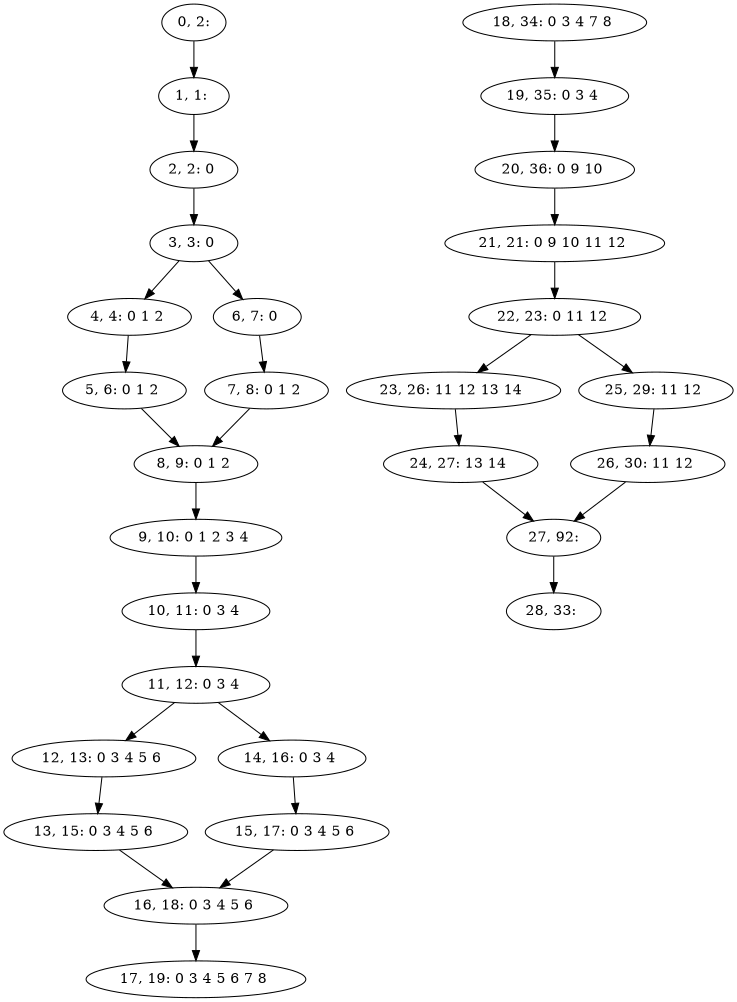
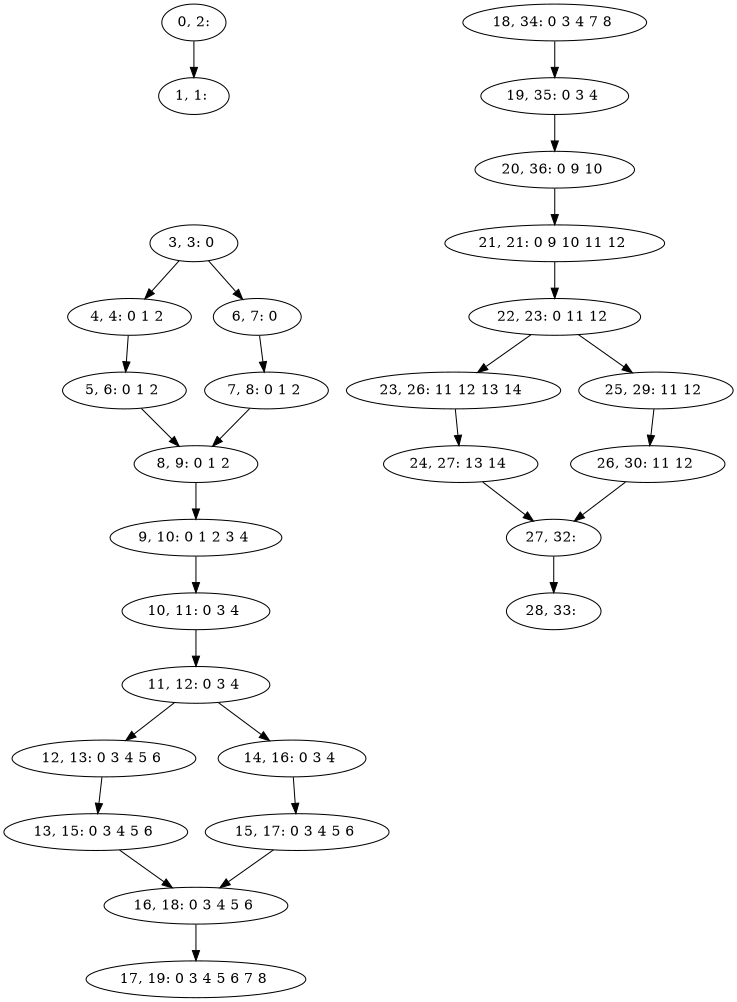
node "2, 2: 0": removed
node "27, 92:": label "27, 92:" -> "27, 32:"
